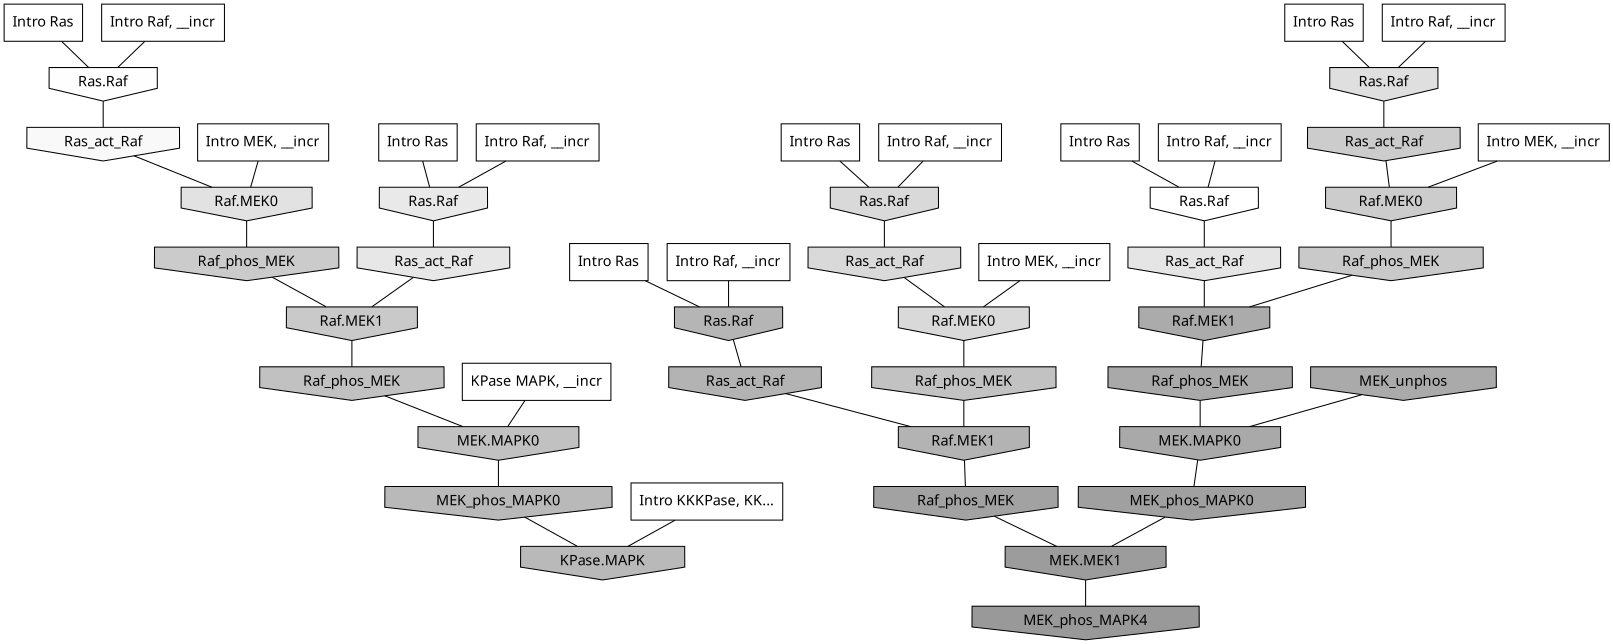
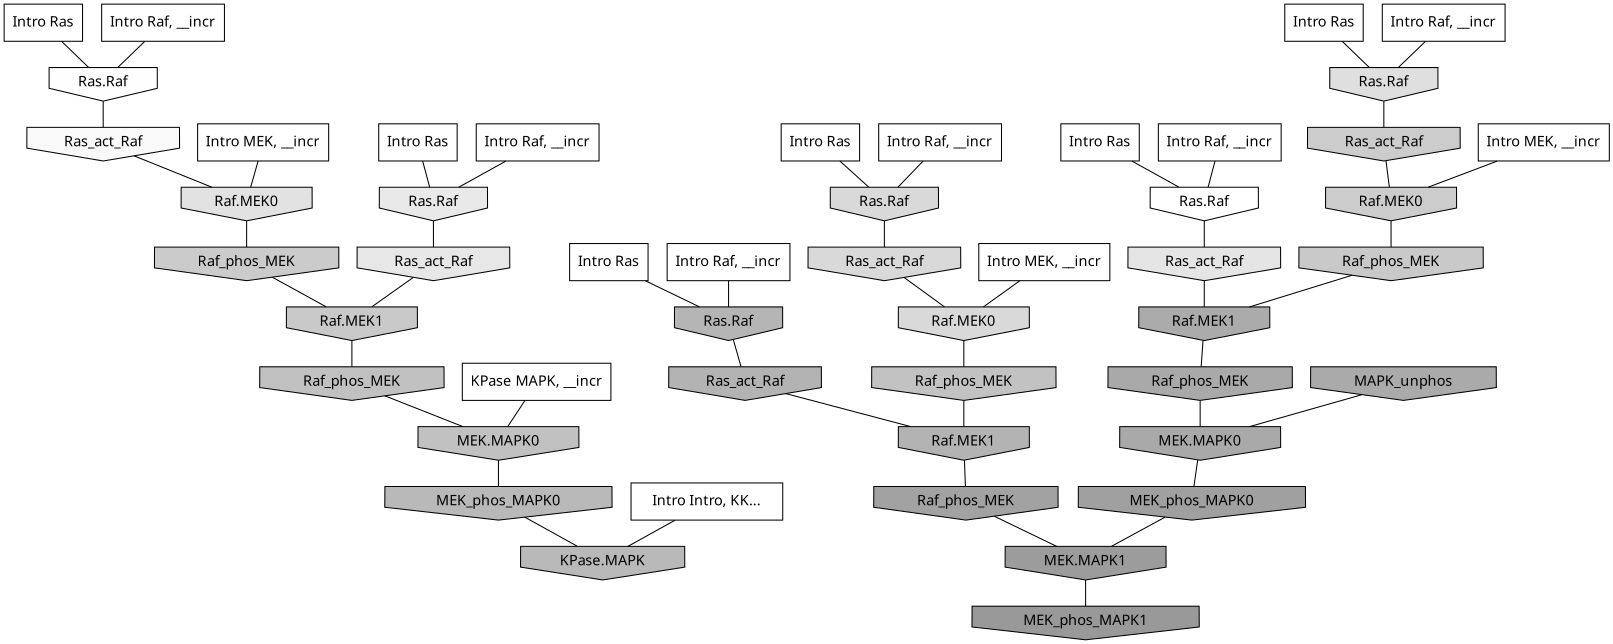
node "MEK_unphos": label "MEK_unphos" -> "MAPK_unphos"
node "Intro KKKPase, KK...": label "Intro KKKPase, KK..." -> "Intro Intro, KK..."
node "MEK.MEK1": label "MEK.MEK1" -> "MEK.MAPK1"
node "MEK_phos_MAPK4": label "MEK_phos_MAPK4" -> "MEK_phos_MAPK1"
